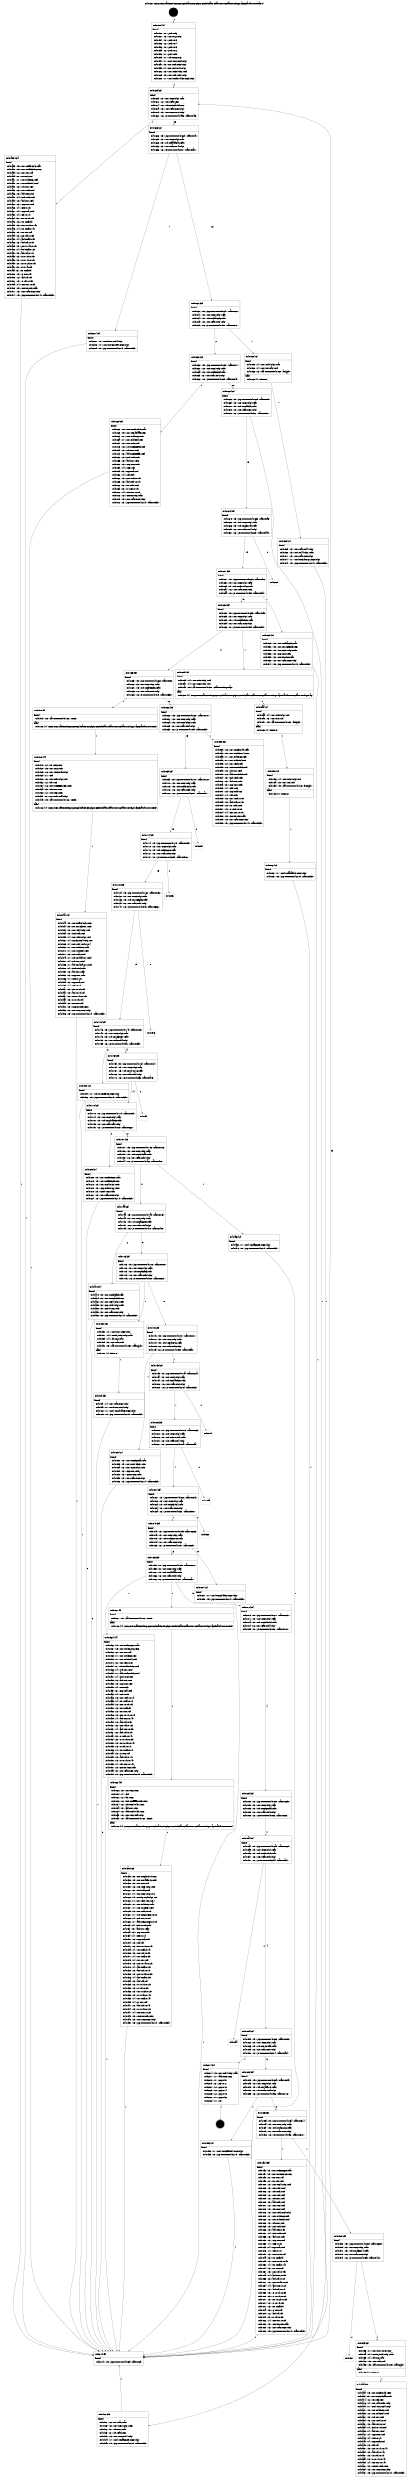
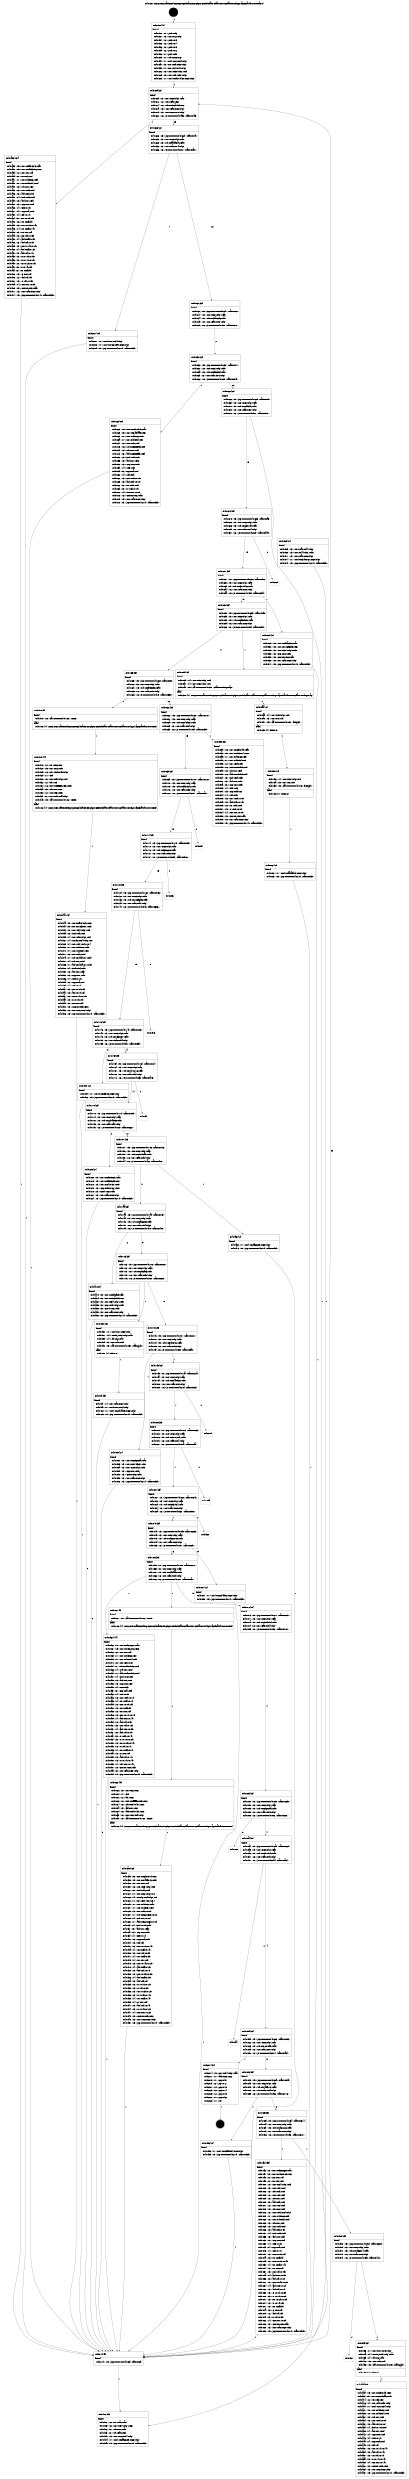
node "0x40195e [13]": removed
node "0x401ece": added
edge "0x401bc7 [25]" -> "0x40211b [5]": reversed
